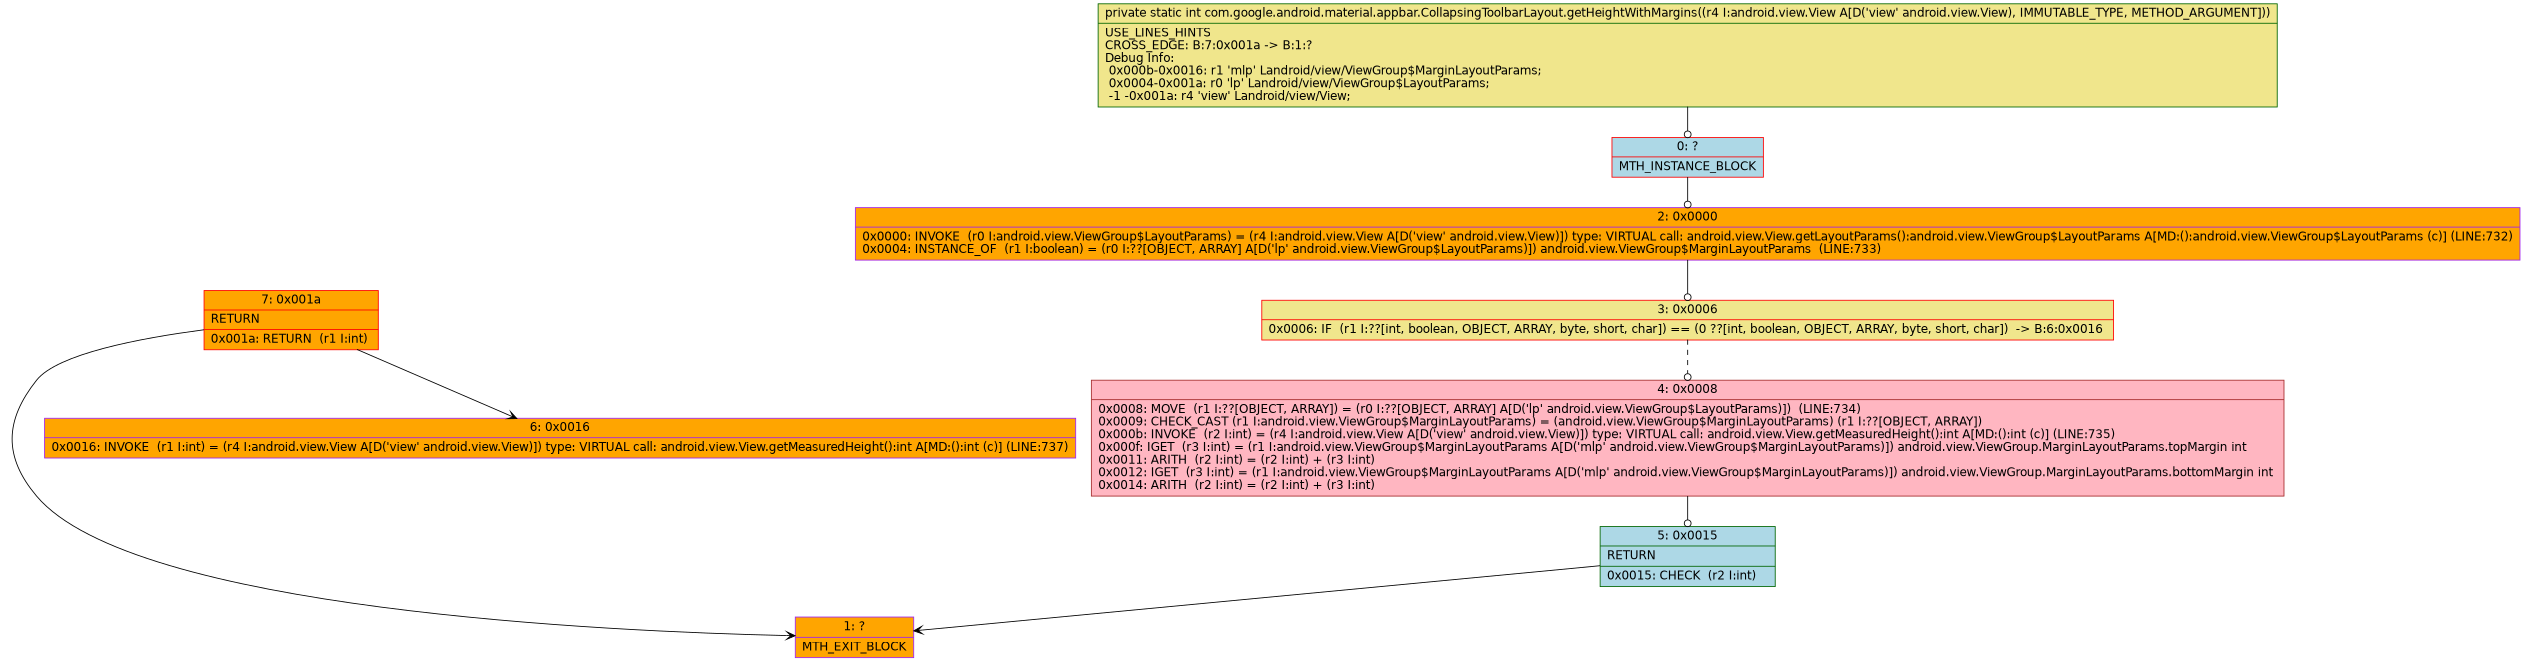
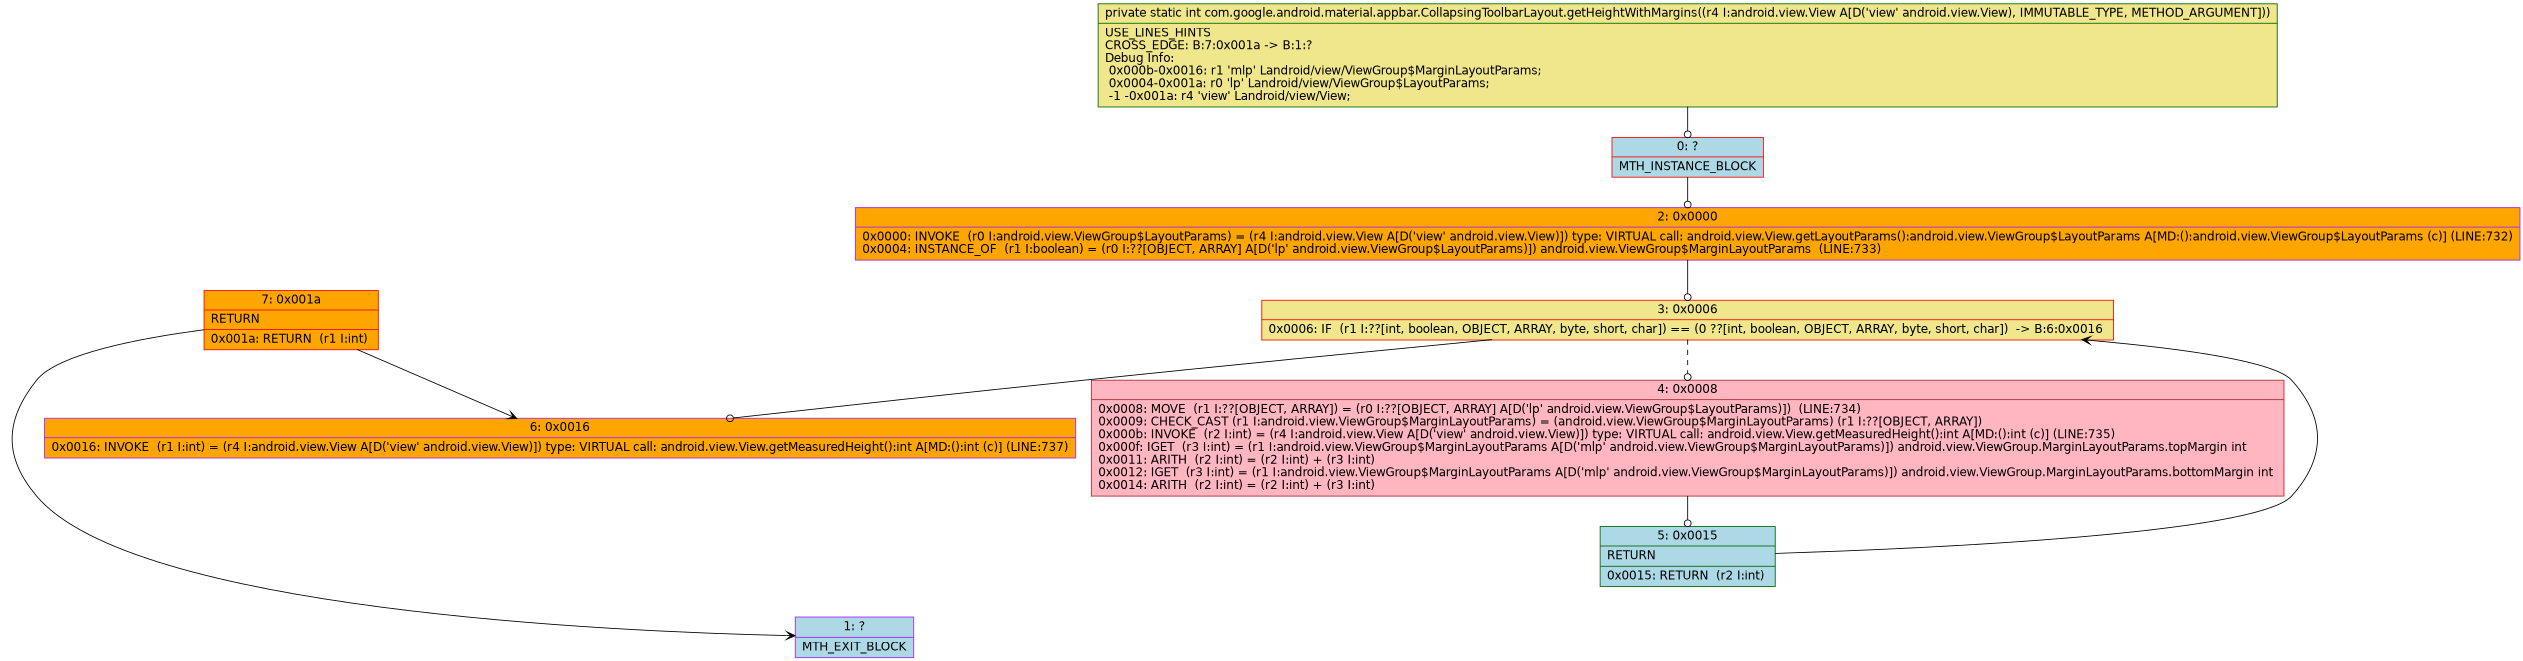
edge "3: 0x0006" -> "6: 0x0016": added
node "5: 0x0015": text "0x0015: CHECK  (r2 I:int)" -> "0x0015: RETURN  (r2 I:int)"
edge "5: 0x0015" -> "1: ?": now "5: 0x0015" -> "3: 0x0006"
node "1: ?": fillcolor orange -> lightblue
